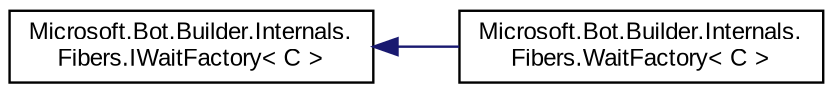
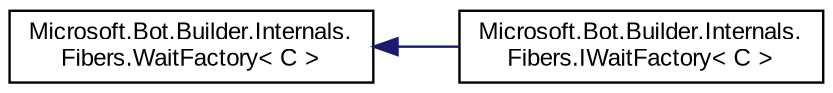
edge "Microsoft.Bot.Builder.Internals. Fibers.WaitFactory< C >" -> "Microsoft.Bot.Builder.Internals. Fibers.IWaitFactory< C >": reversed
